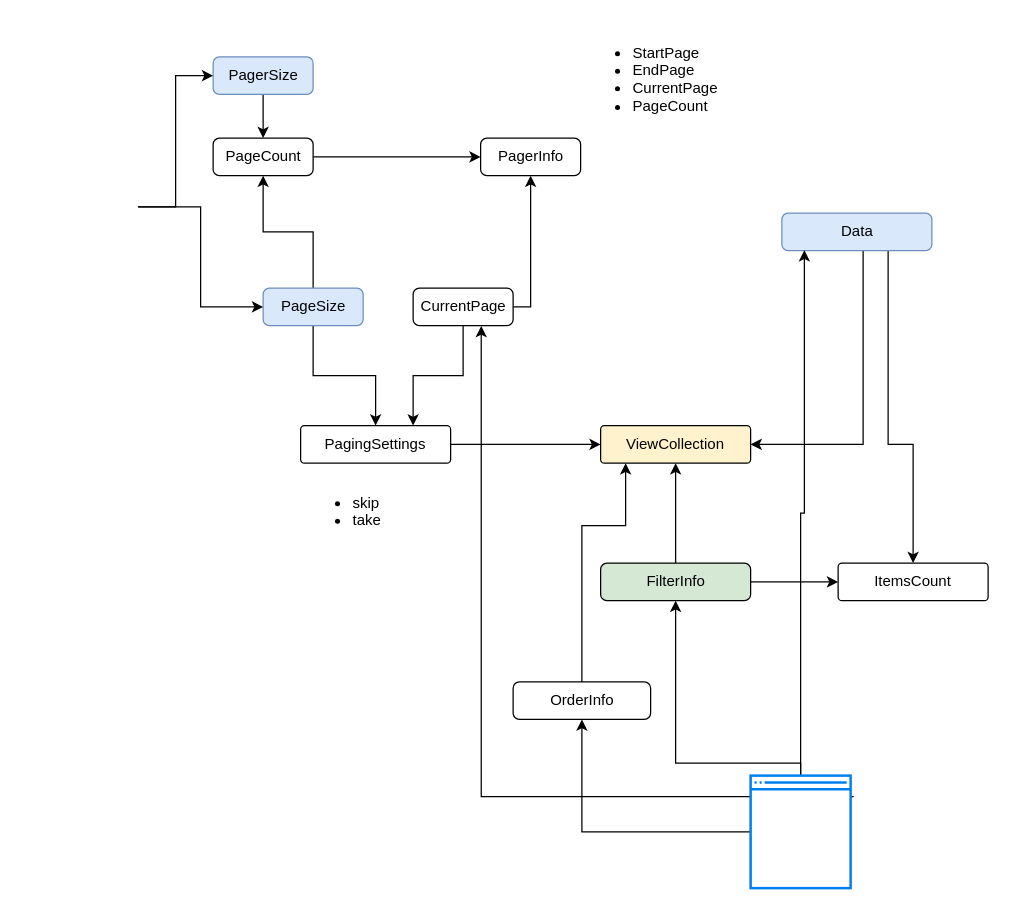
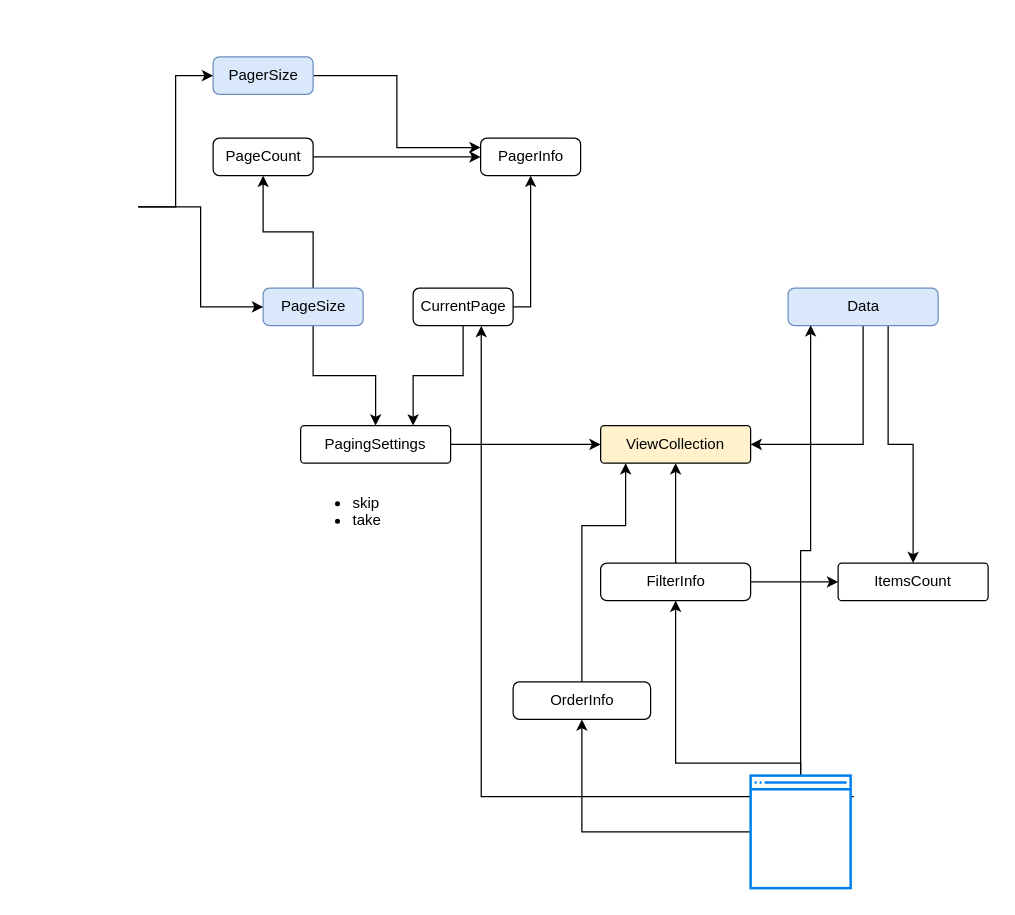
node "StartPage EndPage CurrentPage PageCount": removed
edge "PagerSize" -> "PageCount": now "PagerSize" -> "PagerInfo"
node "Data": moved (857, 232) -> (863, 307)
node "FilterInfo": fillcolor #d5e8d4 -> #ffffff
